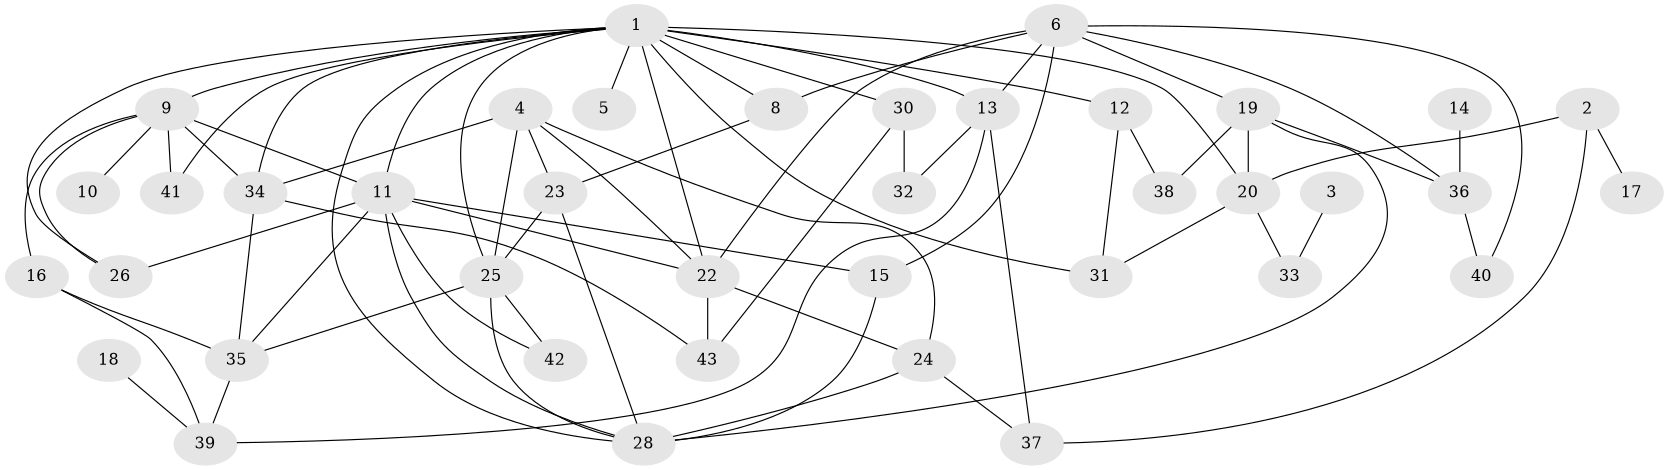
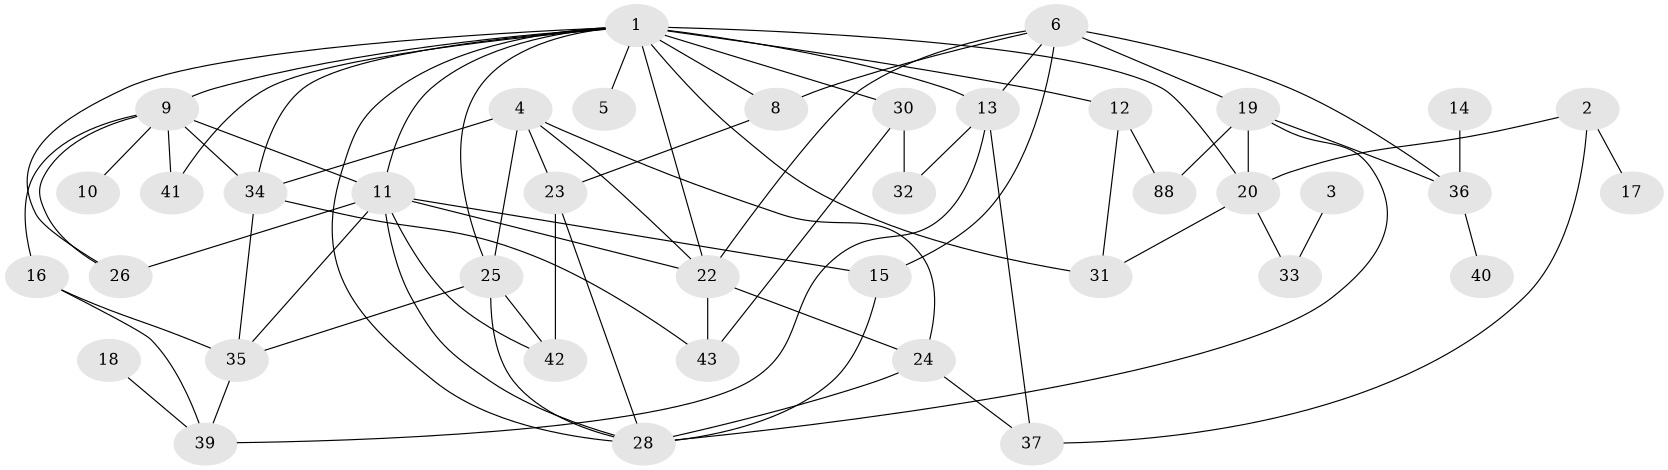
edge "6" -- "40": removed
node "38": label "38" -> "88"
edge "23" -- "25": now "23" -- "42"
